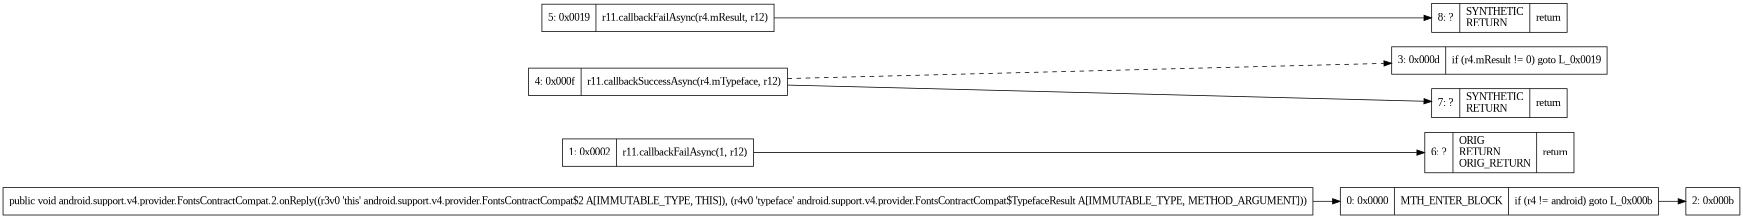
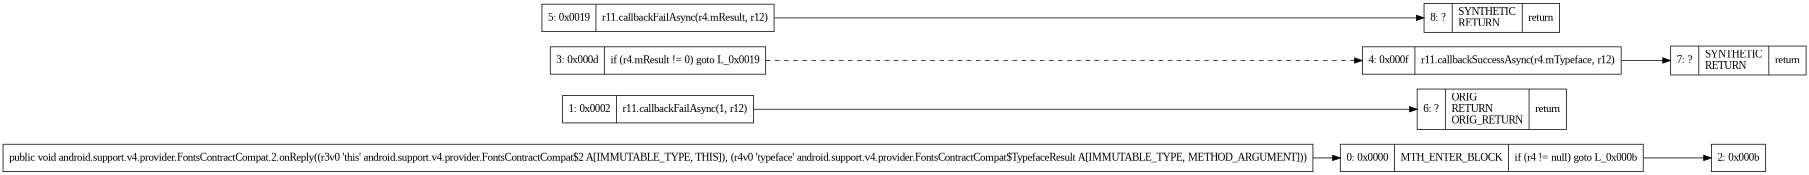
edge "4: 0x000f" -> "3: 0x000d": reversed
node "0: 0x0000": text "if (r4 != android) goto L_0x000b" -> "if (r4 != null) goto L_0x000b"
